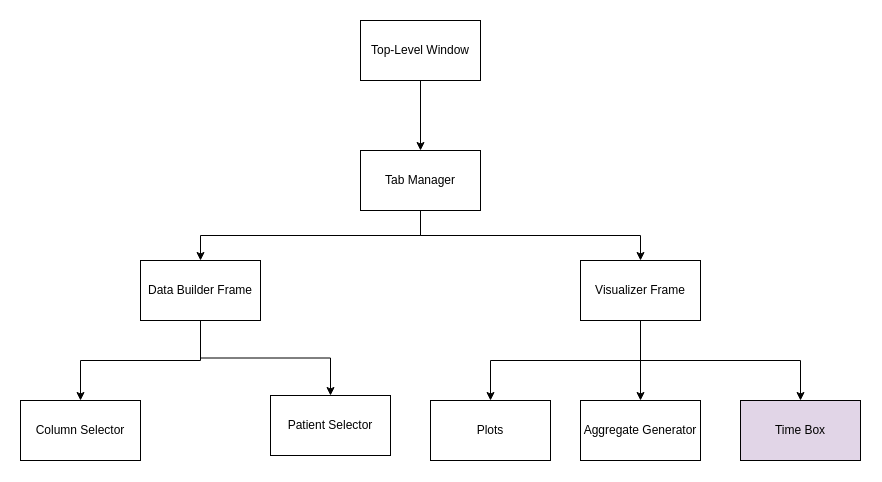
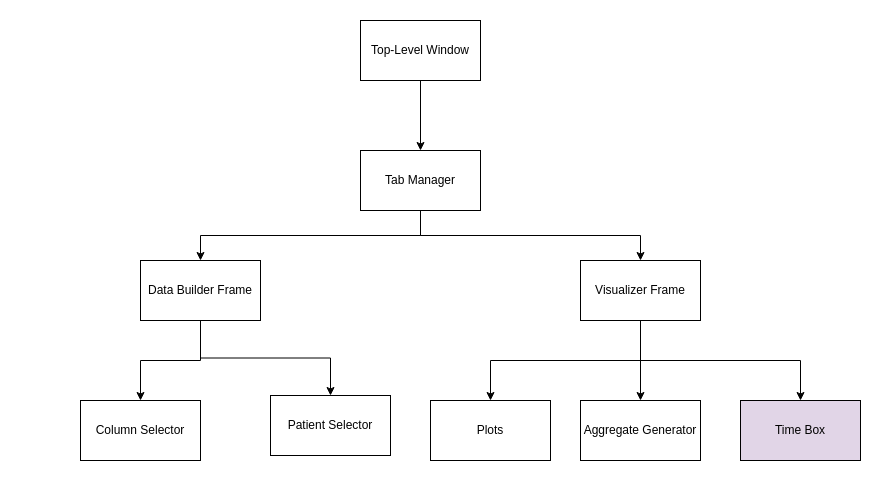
node "Column Selector": moved (81, 431) -> (141, 431)
